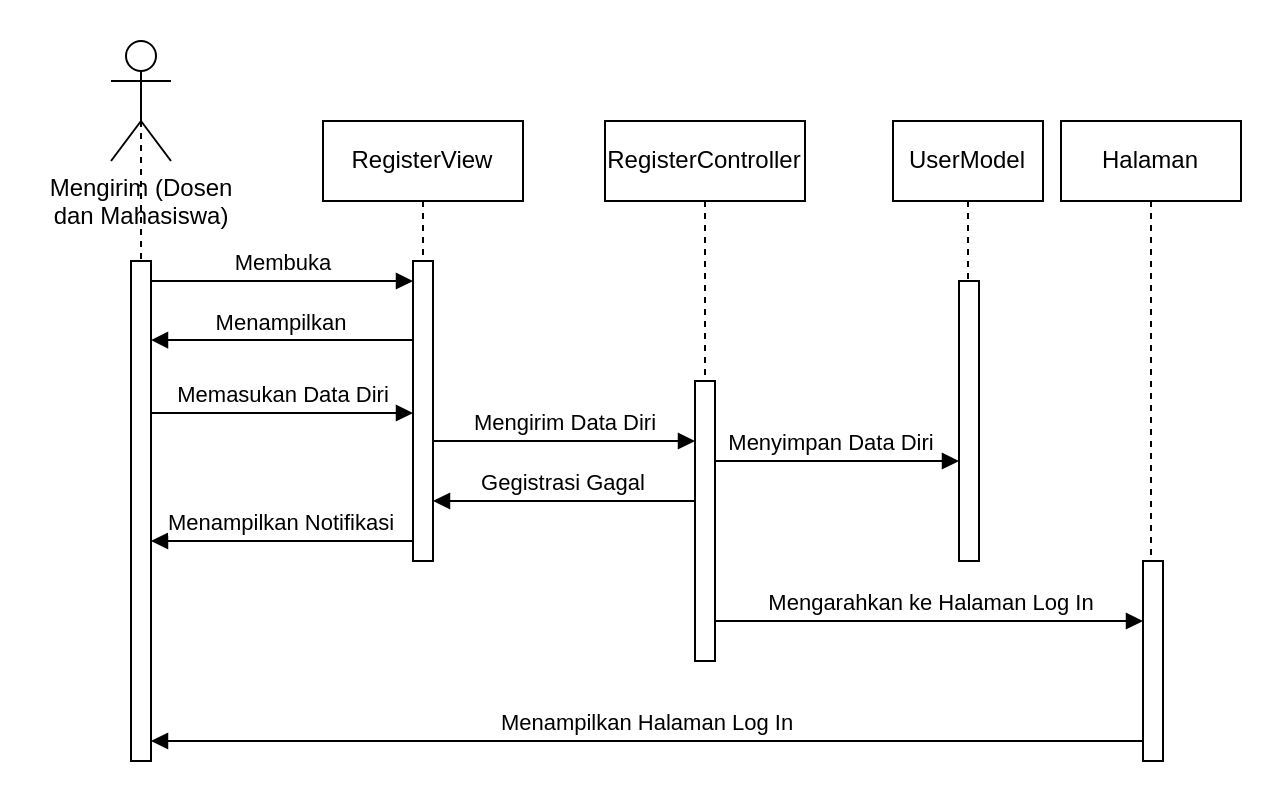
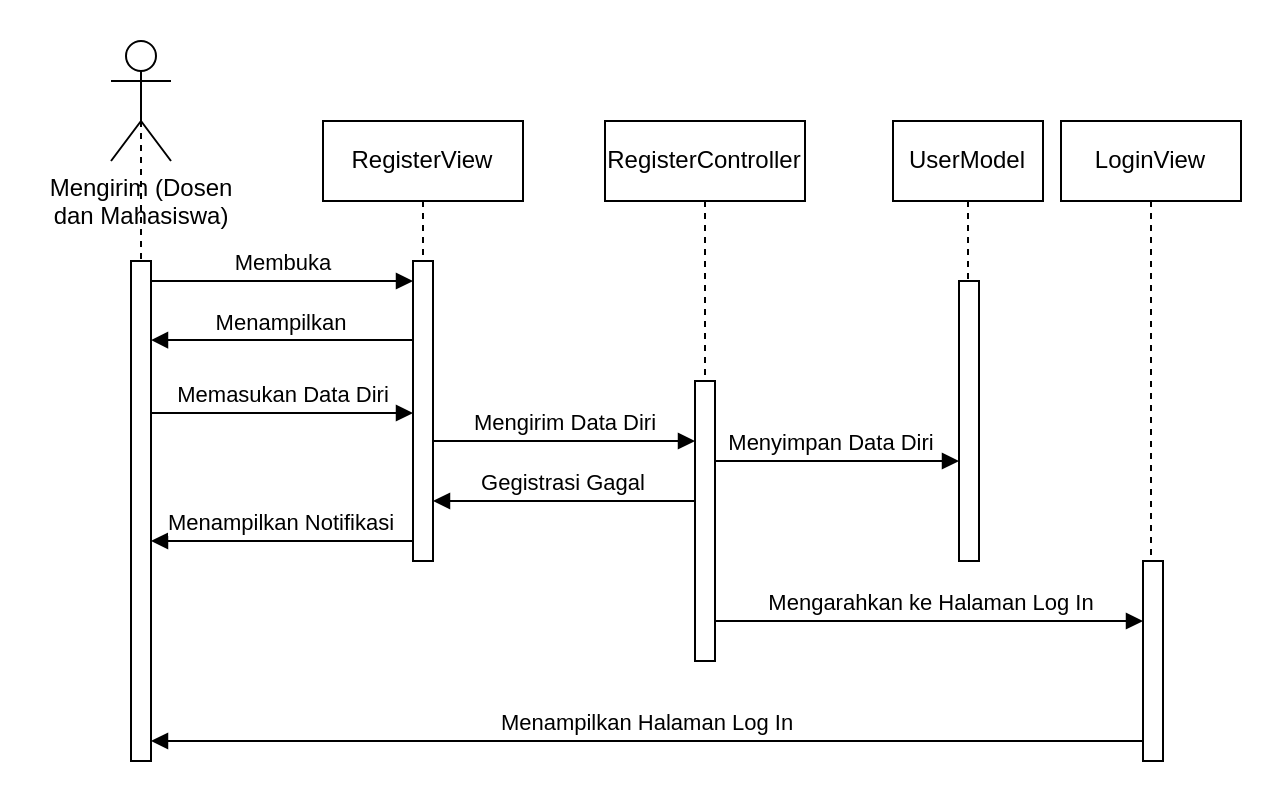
node "Halaman": label "Halaman" -> "LoginView"
